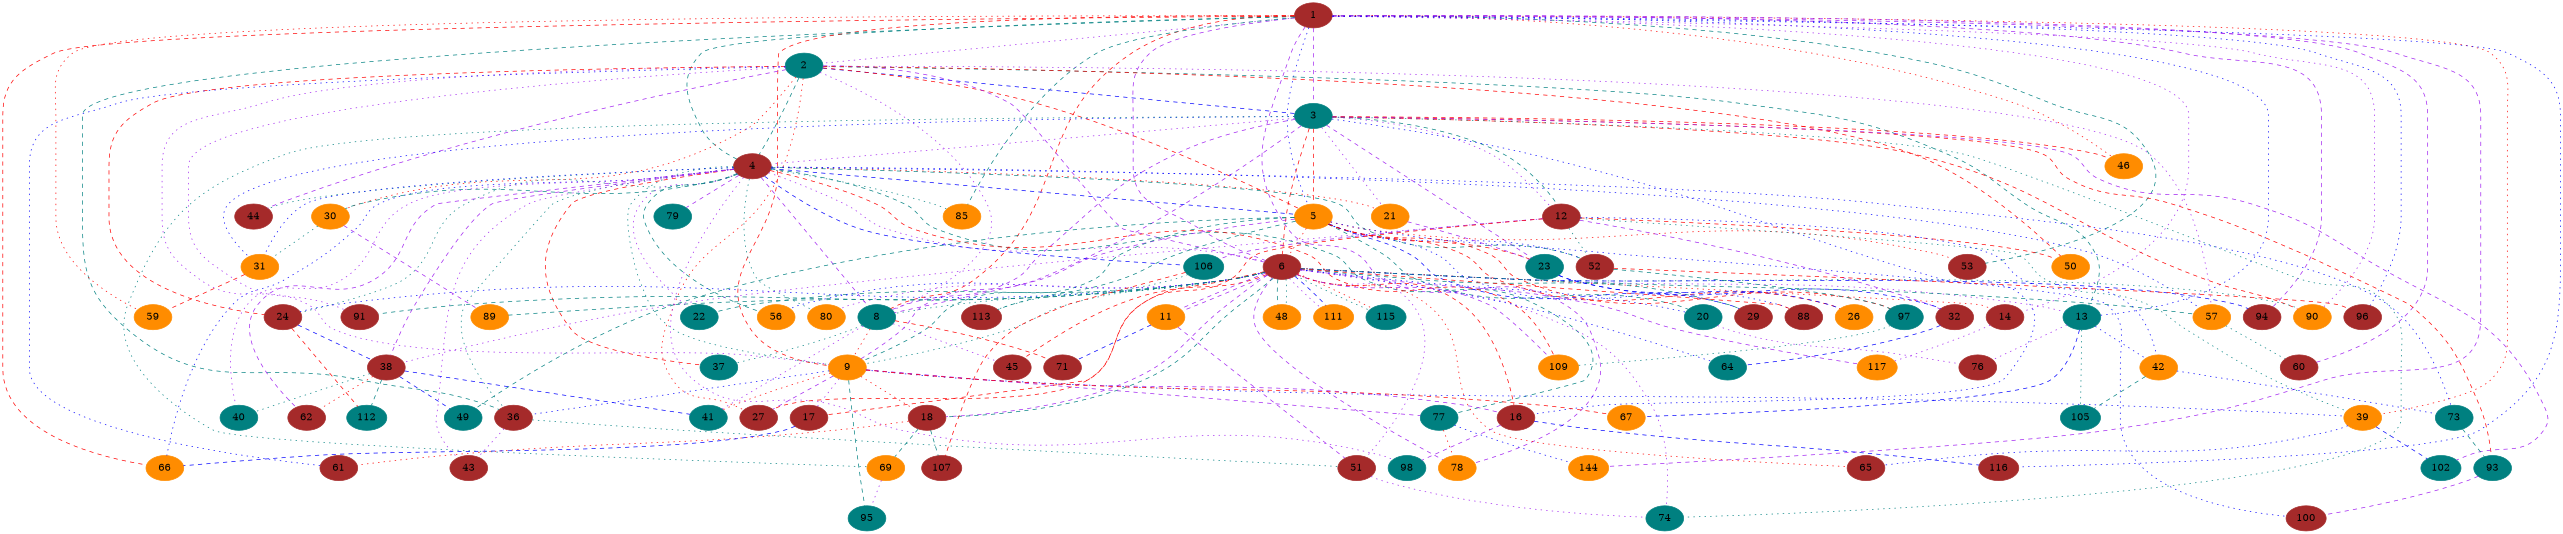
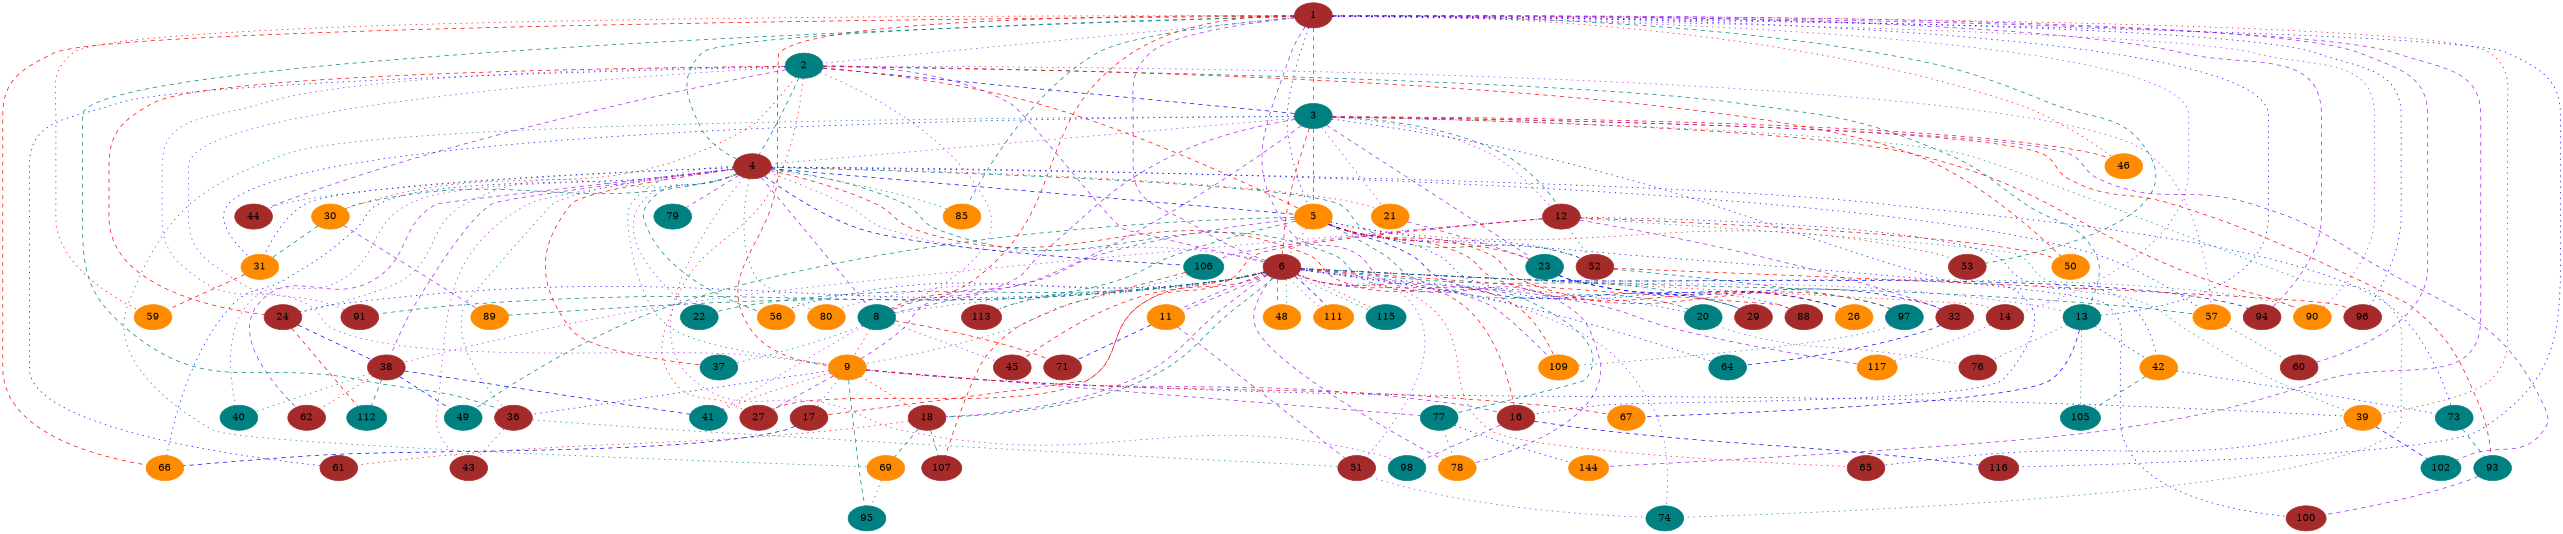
edge "30" -- "31": style dotted -> dashed
edge "5" -- "9": removed
